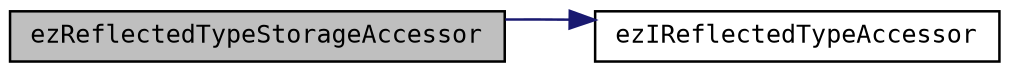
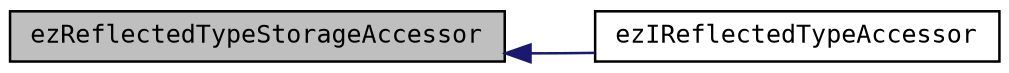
edge "ezReflectedTypeStorageAccessor" -> "ezIReflectedTypeAccessor": reversed
